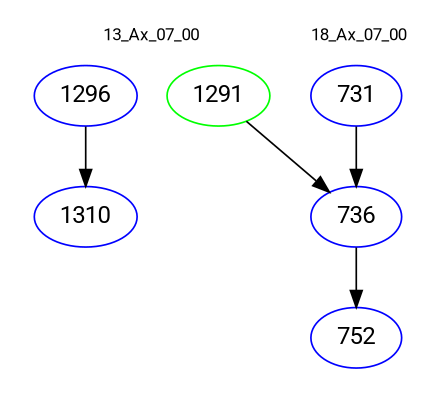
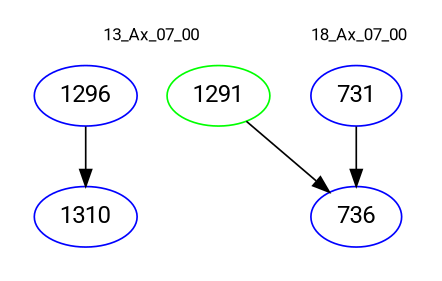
node "752": removed
